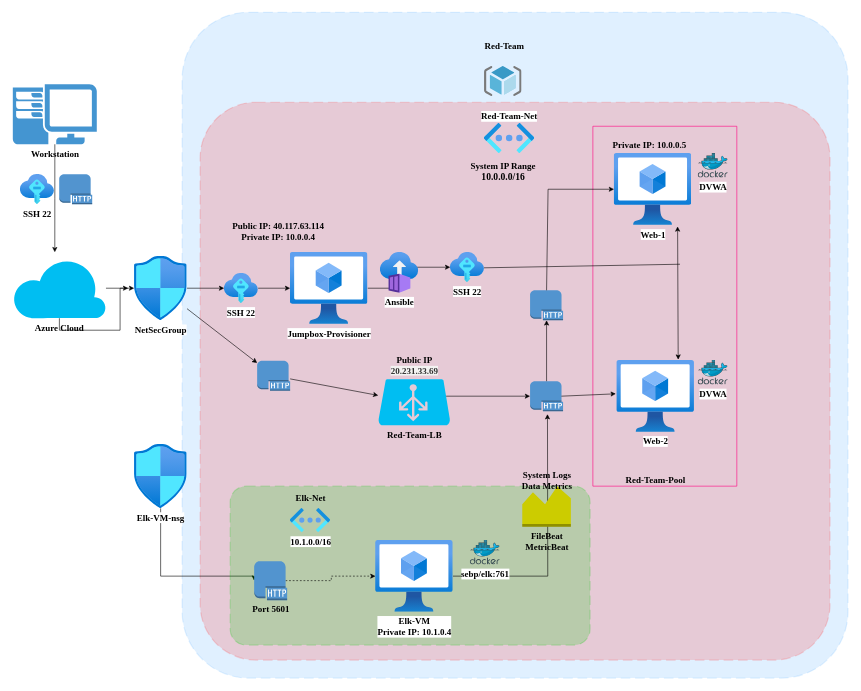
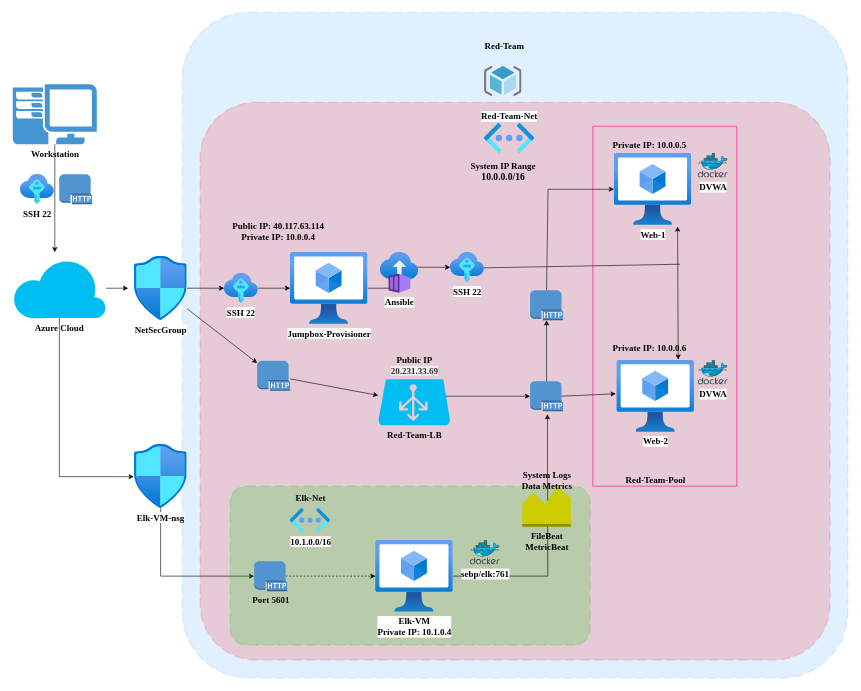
edge "Azure Cloud" -> "NetSecGroup": now "Azure Cloud" -> "Elk-VM-nsg"
node "Private IP: 10.0.0.6": added
node "Port 5601": size 33x39 -> 33x30
